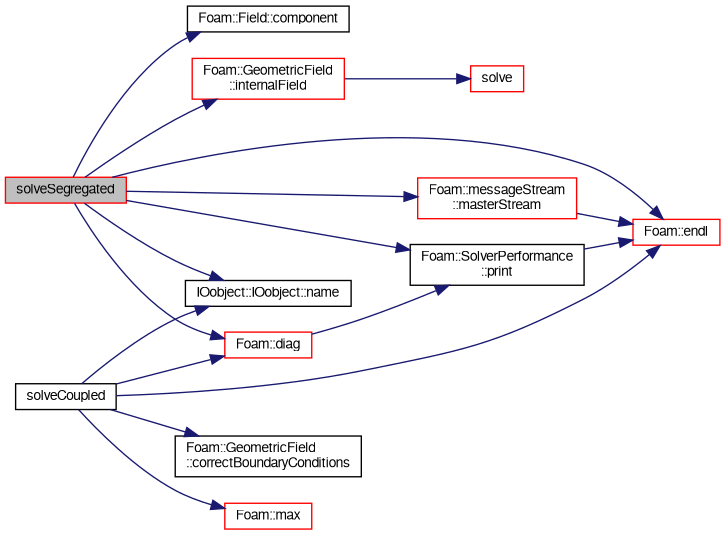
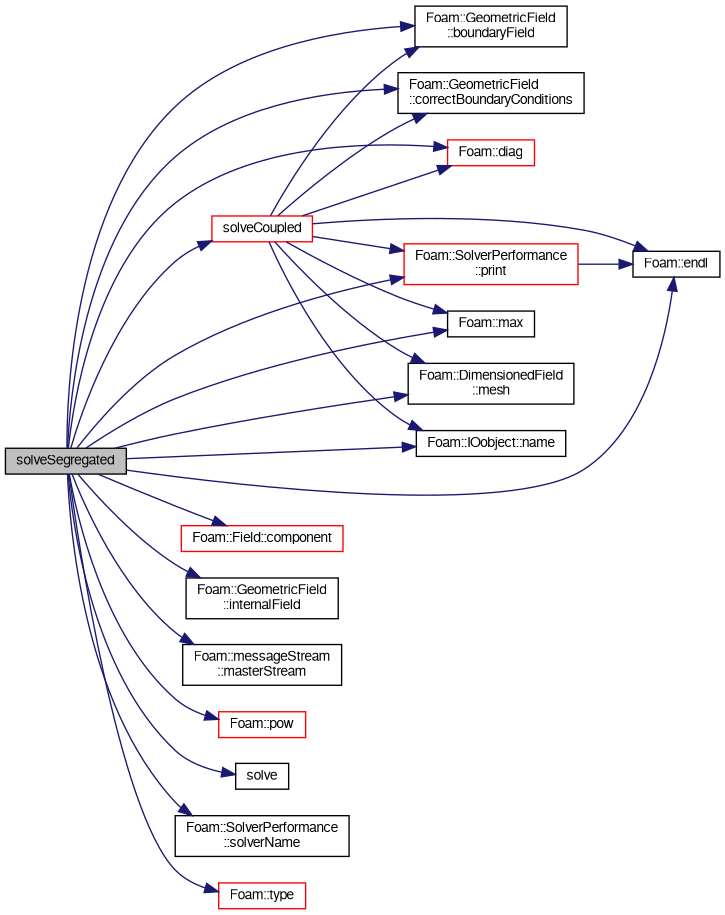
node "Foam::Field::component": color black -> red
node "Foam::GeometricField ::boundaryField": added
node "Foam::GeometricField ::internalField": color red -> black
edge "Foam::GeometricField ::internalField" -> "solve": now "solveSegregated" -> "solve"
node "solve": color red -> black
node "solveSegregated": color red -> black
edge "solveSegregated" -> "Foam::GeometricField ::correctBoundaryConditions": added
node "Foam::messageStream ::masterStream": color red -> black
edge "Foam::messageStream ::masterStream" -> "Foam::endl": removed
node "Foam::endl": color red -> black
node "Foam::SolverPerformance ::print": color black -> red
node "IOobject::IOobject::name": label "IOobject::IOobject::name" -> "Foam::IOobject::name"
edge "Foam::diag" -> "Foam::SolverPerformance ::print": now "solveCoupled" -> "Foam::SolverPerformance ::print"
edge "solveSegregated" -> "solveCoupled": added
edge "solveSegregated" -> "Foam::max": added
node "Foam::DimensionedField ::mesh": added
node "solveCoupled": color black -> red
node "Foam::max": color red -> black
node "Foam::pow": added
node "Foam::SolverPerformance ::solverName": added
node "Foam::type": added
